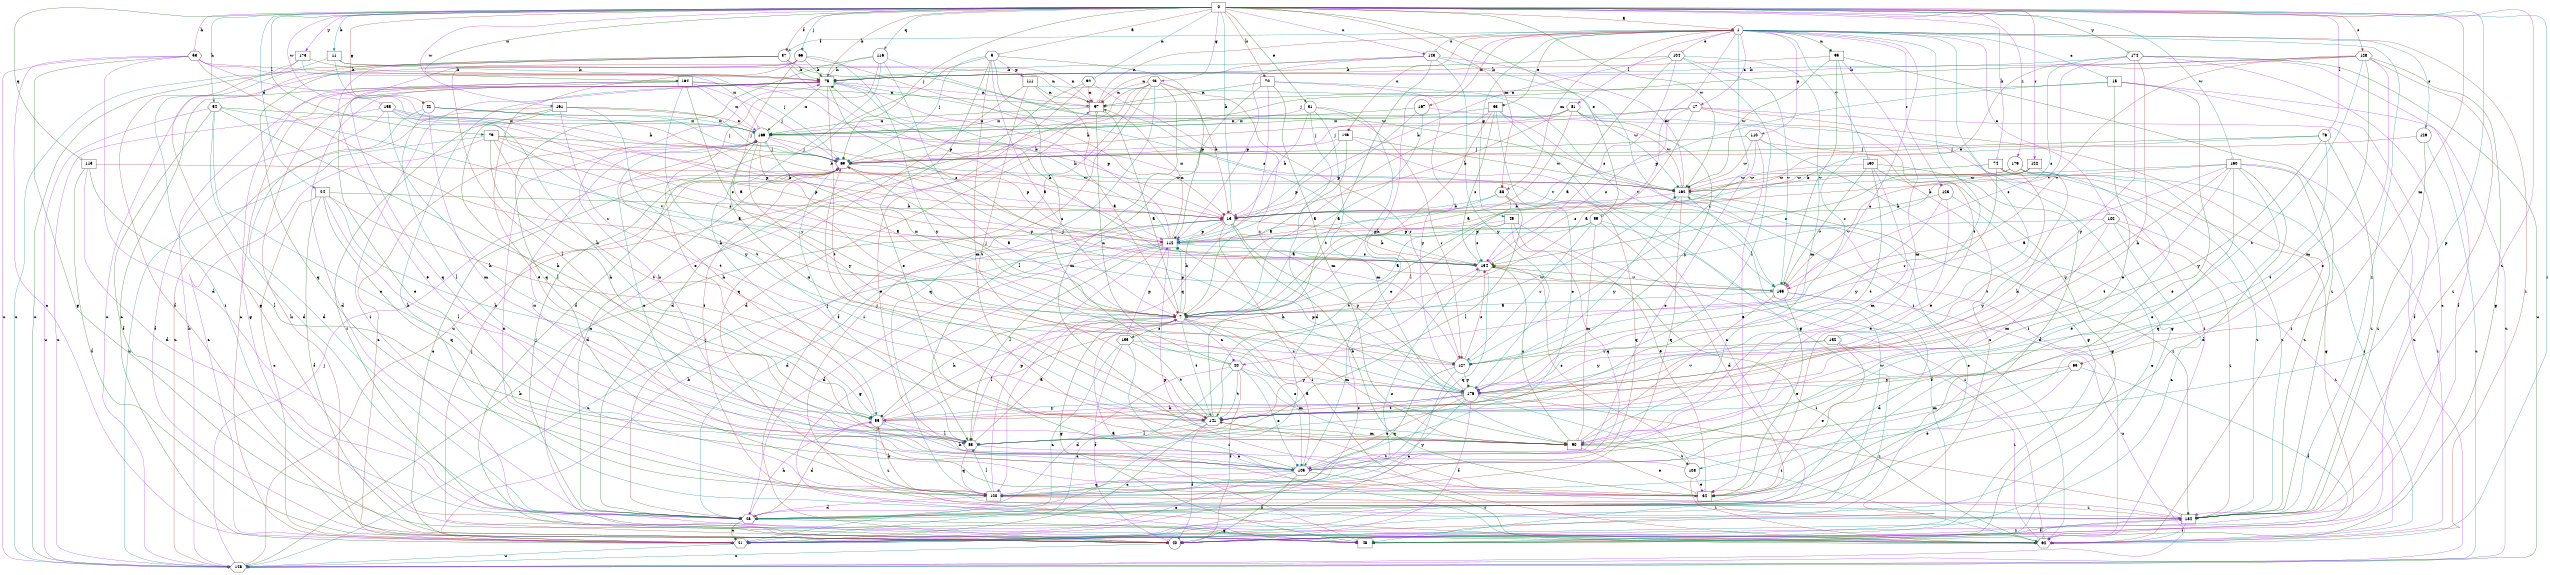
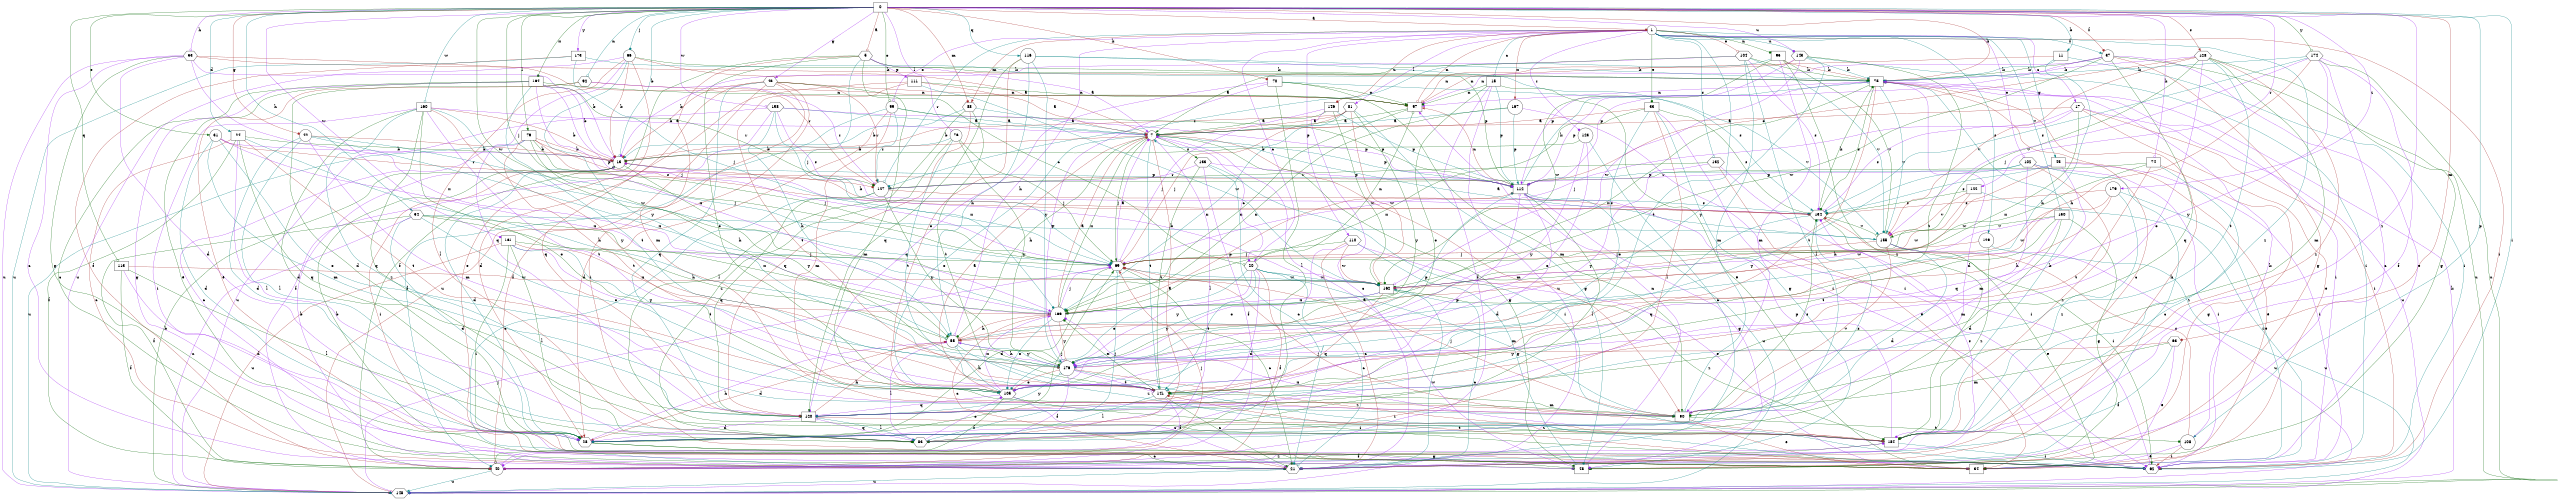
edge "173" -> "75": color brown -> teal
edge "7" -> "97": reversed
